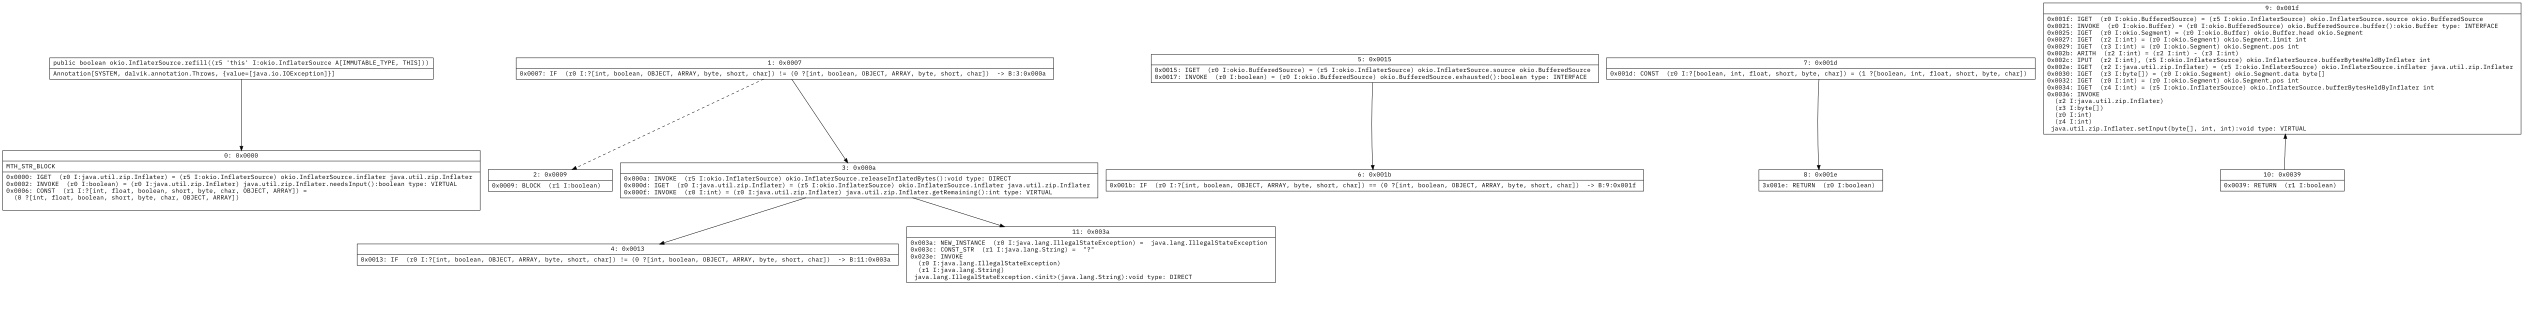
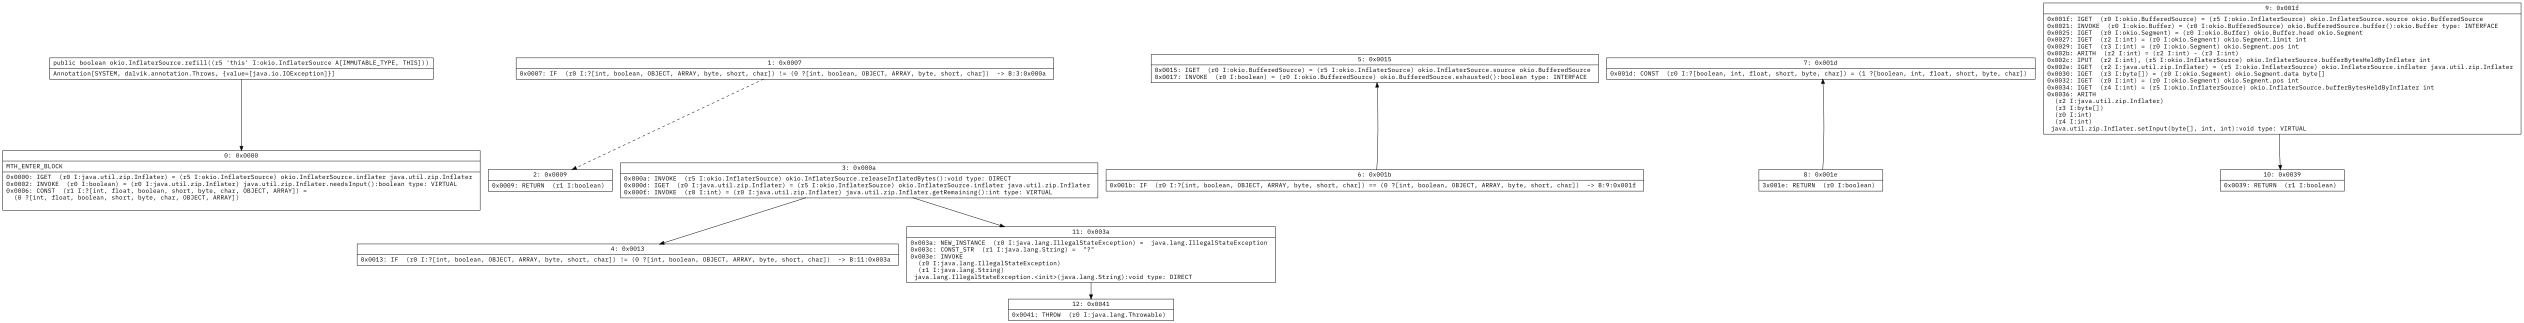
node "9: 0x001f": text "0x0036: INVOKE" -> "0x0036: ARITH"
edge "1: 0x0007" -> "3: 0x000a": removed
edge "7: 0x001d" -> "8: 0x001e": reversed
edge "5: 0x0015" -> "6: 0x001b": reversed
edge "10: 0x0039" -> "9: 0x001f": reversed
node "0: 0x0000": text "MTH_STR_BLOCK" -> "MTH_ENTER_BLOCK"
node "2: 0x0009": text "0x0009: BLOCK  (r1 I:boolean)" -> "0x0009: RETURN  (r1 I:boolean)"
node "11: 0x003a": text "0x023e: INVOKE" -> "0x003e: INVOKE"
node "12: 0x0041": added
